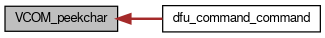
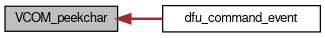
node "dfu_command_command": label "dfu_command_command" -> "dfu_command_event"
